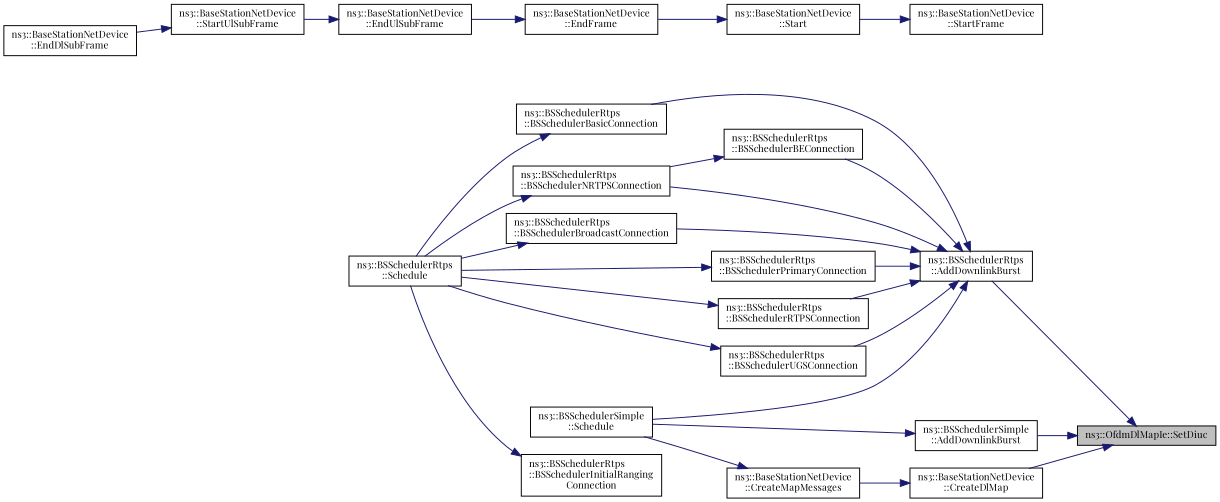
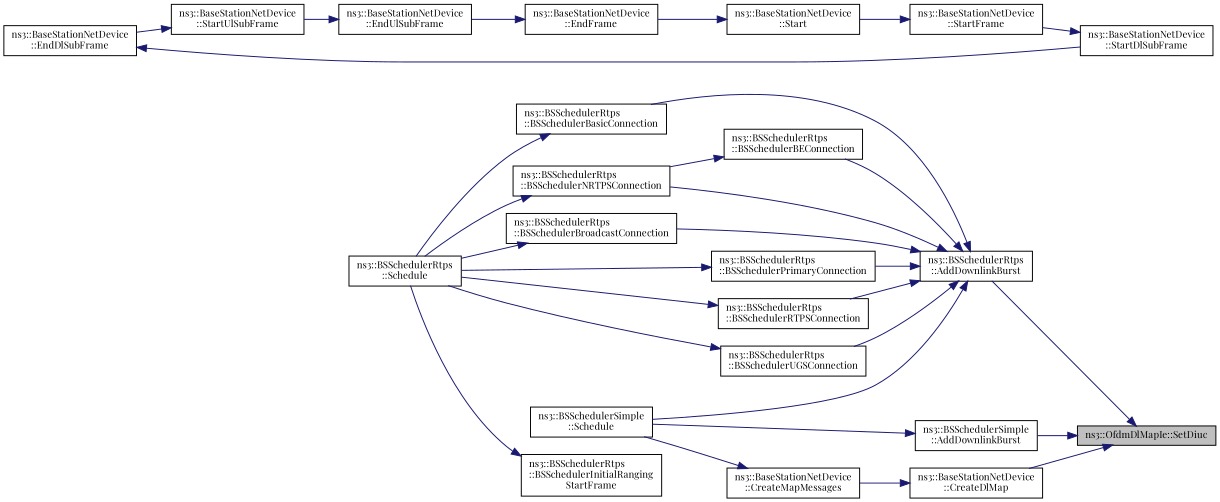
node "ns3::BaseStationNetDevice ::StartDlSubFrame": added
node "ns3::BSSchedulerRtps ::BSSchedulerInitialRanging Connection": label "ns3::BSSchedulerRtps ::BSSchedulerInitialRanging Connection" -> "ns3::BSSchedulerRtps ::BSSchedulerInitialRanging StartFrame"
